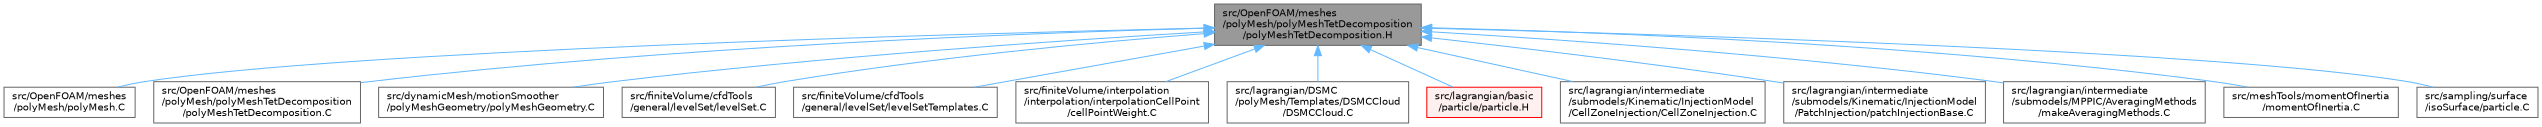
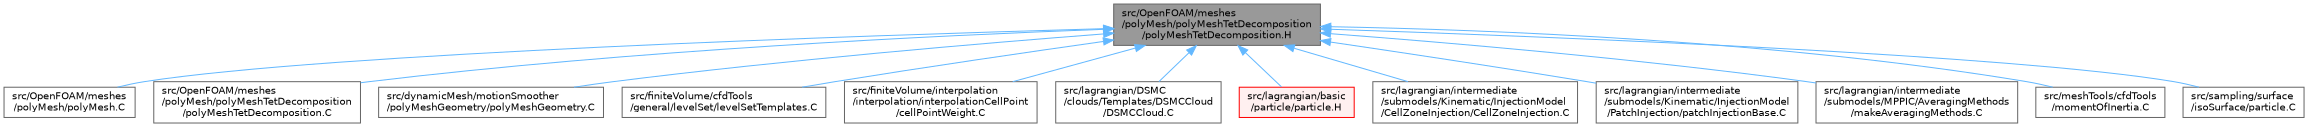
node "src/finiteVolume/cfdTools /general/levelSet/levelSet.C": removed
node "src/lagrangian/DSMC /polyMesh/Templates/DSMCCloud /DSMCCloud.C": label "src/lagrangian/DSMC /polyMesh/Templates/DSMCCloud /DSMCCloud.C" -> "src/lagrangian/DSMC /clouds/Templates/DSMCCloud /DSMCCloud.C"
node "src/meshTools/momentOfInertia /momentOfInertia.C": label "src/meshTools/momentOfInertia /momentOfInertia.C" -> "src/meshTools/cfdTools /momentOfInertia.C"
